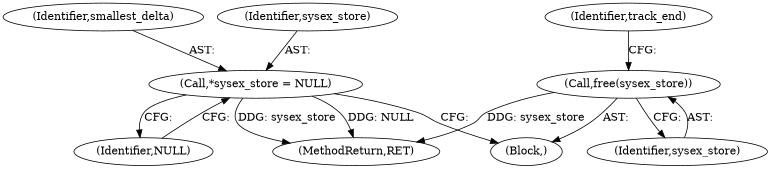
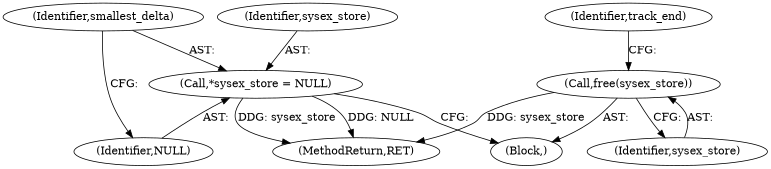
edge "(Call,*sysex_store = NULL)" -> "(Identifier,NULL)": now "(Identifier,smallest_delta)" -> "(Identifier,NULL)"
edge "(Identifier,NULL)" -> "(Call,*sysex_store = NULL)": label "CFG: " -> "AST: "
